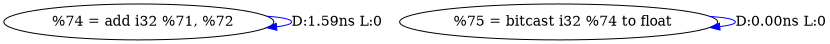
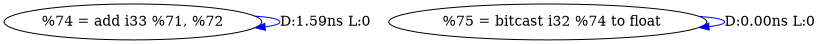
node "%74 = add i32 %71, %72": label "%74 = add i32 %71, %72" -> "%74 = add i33 %71, %72"
